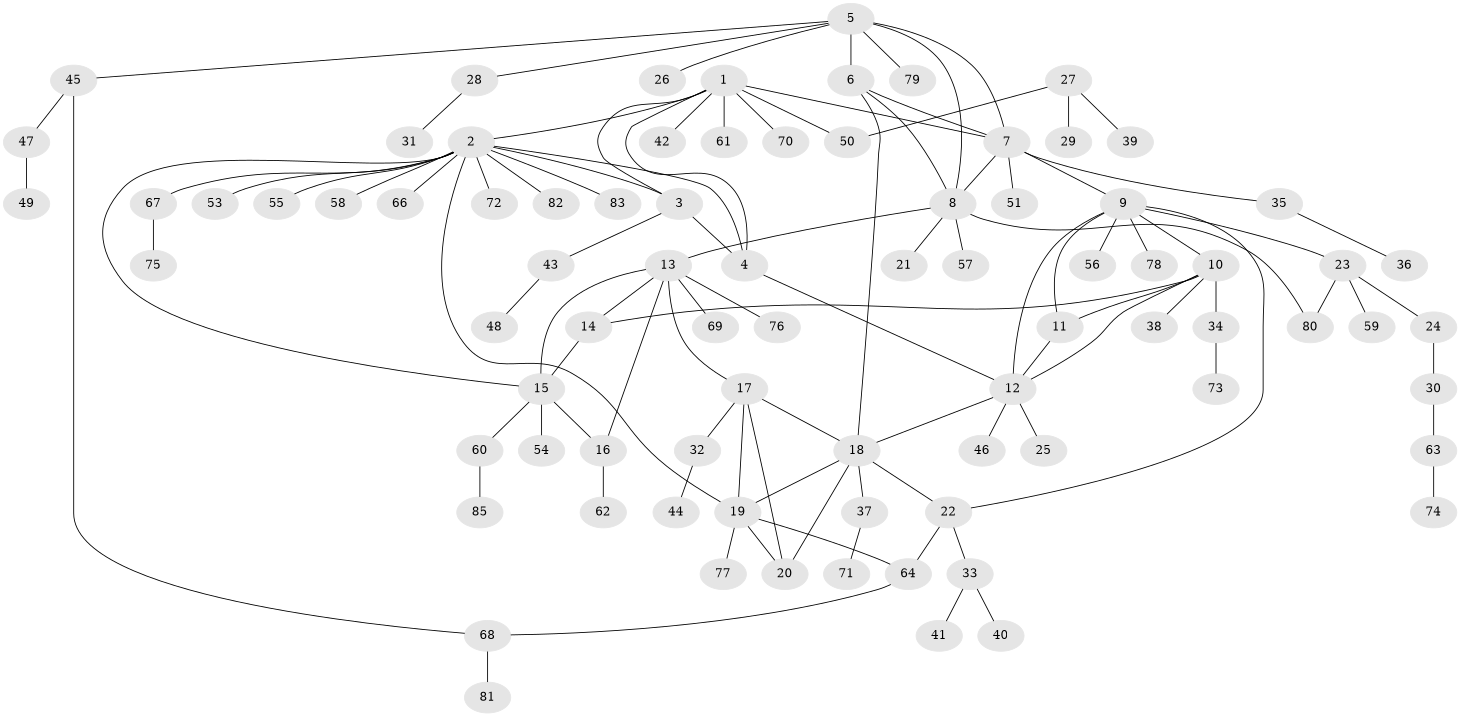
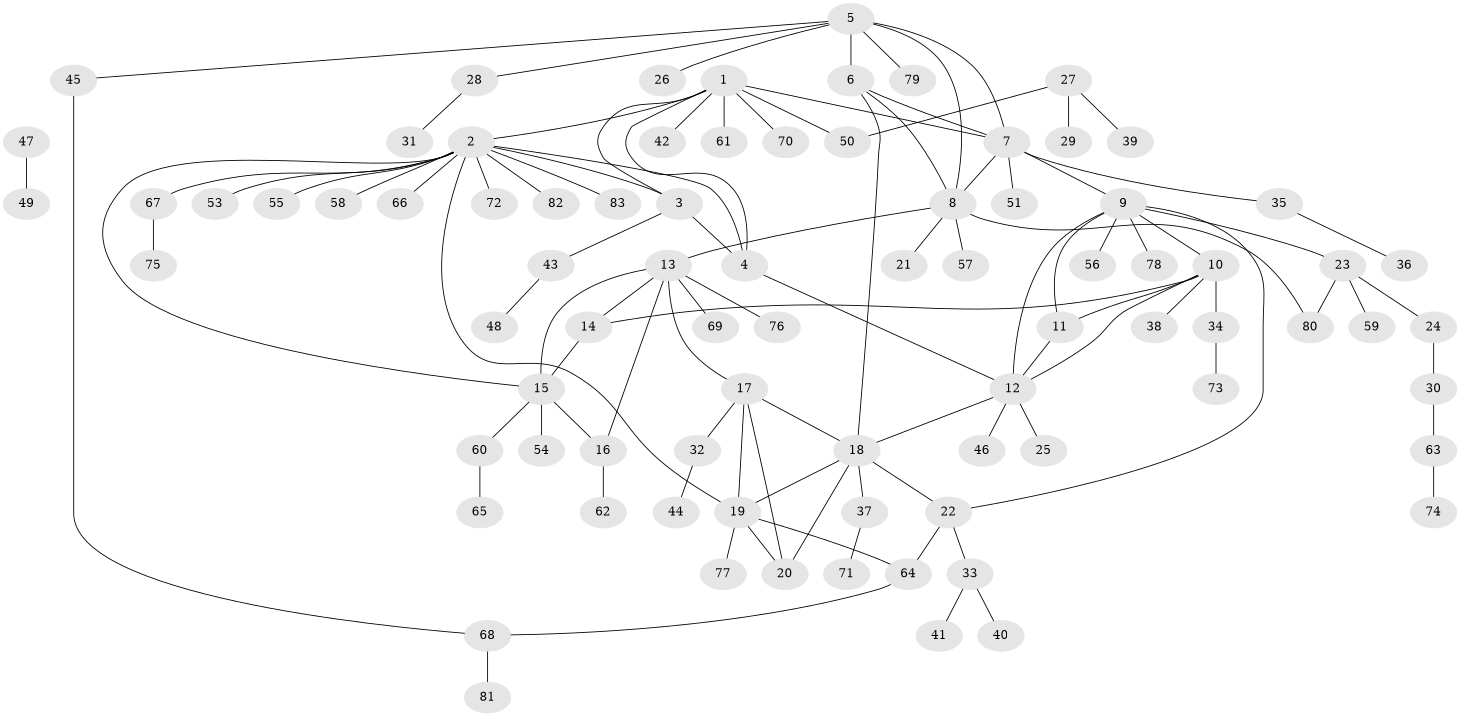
edge "45" -- "47": removed
node "85": label "85" -> "65"
